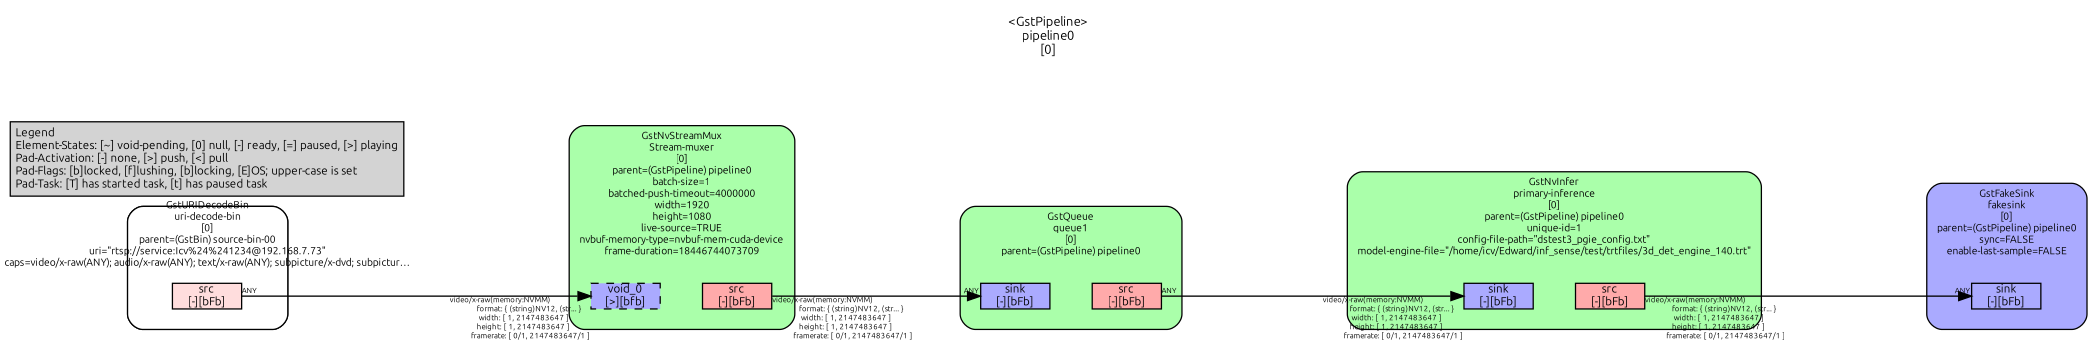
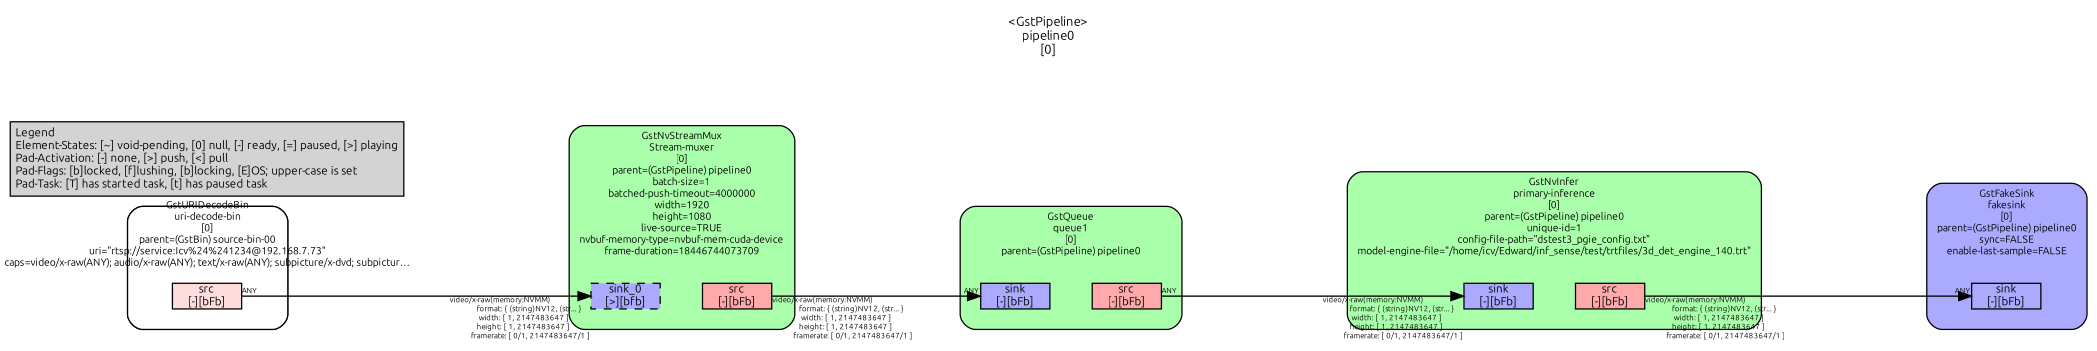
node "void_0 [>][bfb]": label "void_0 [>][bfb]" -> "sink_0 [>][bfb]"
